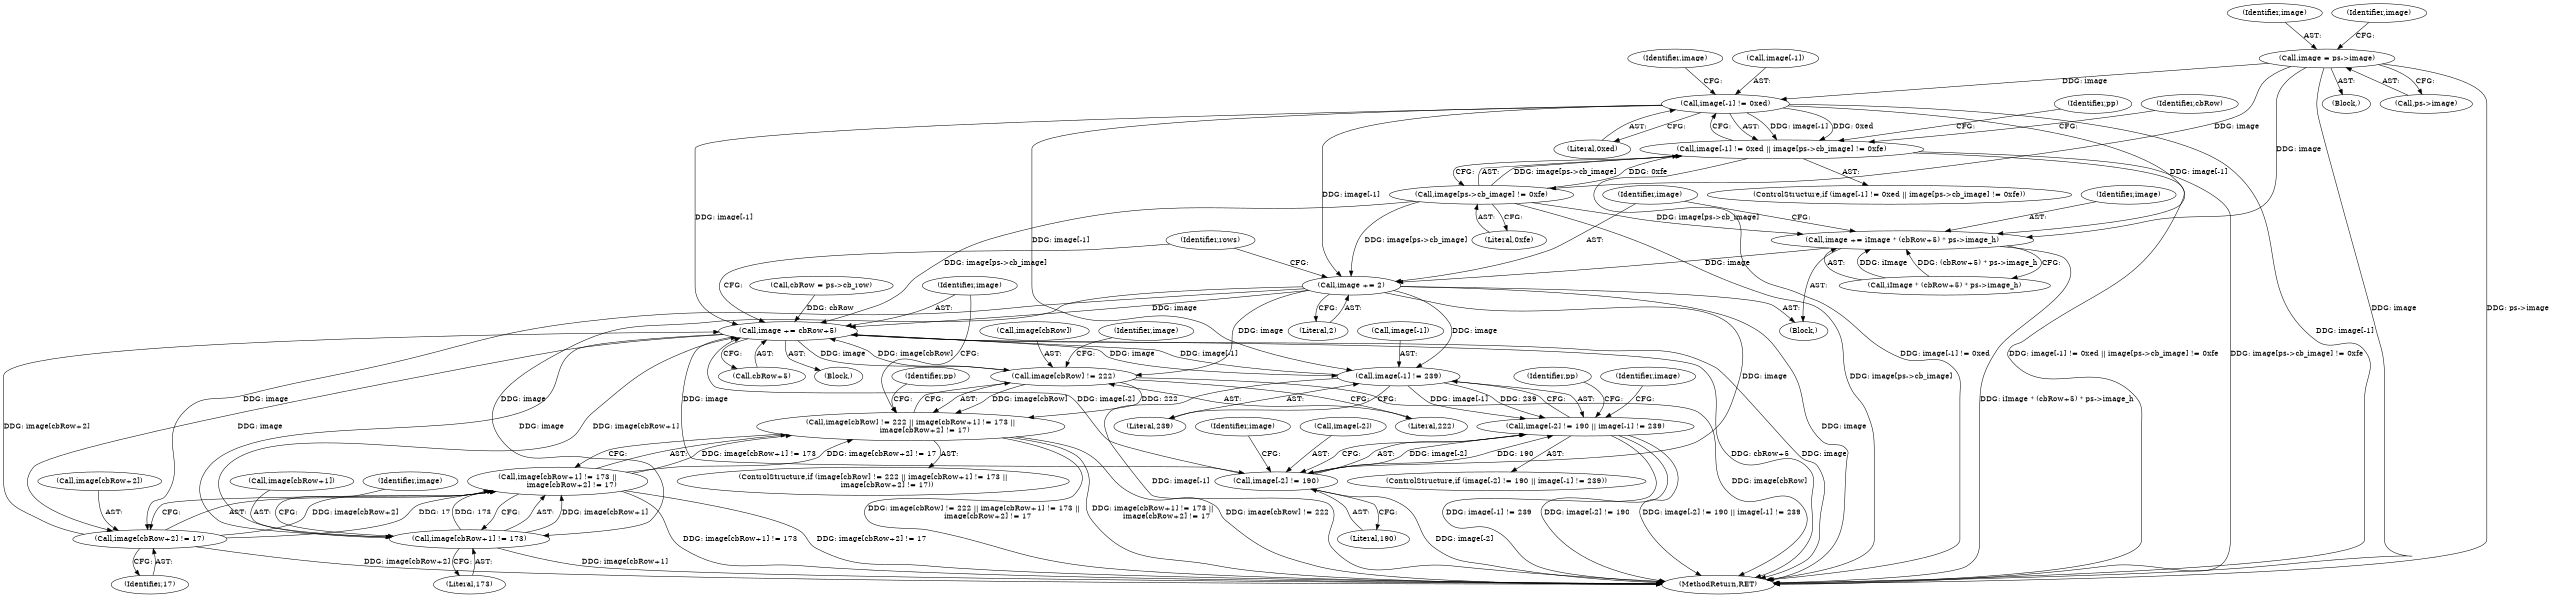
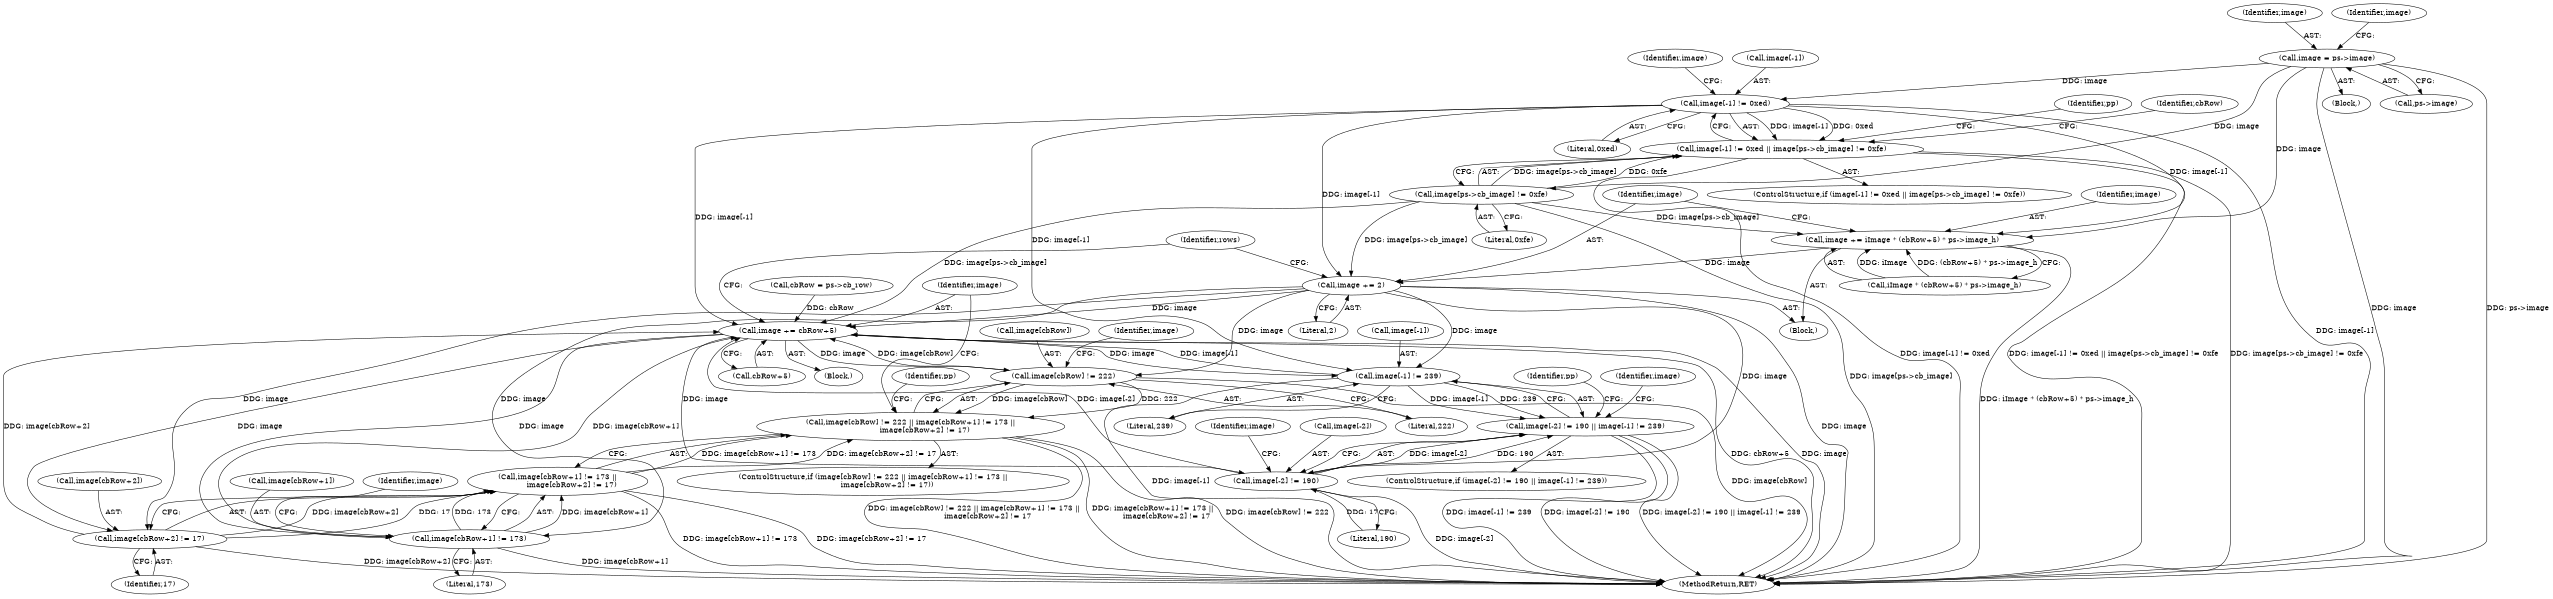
edge "(Literal,190)" -> "(Call,image[-2] != 190)": label "AST: " -> "DDG: 17"
